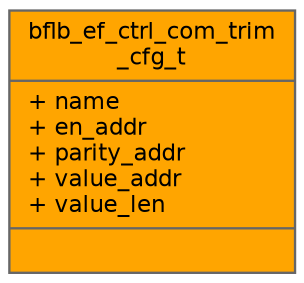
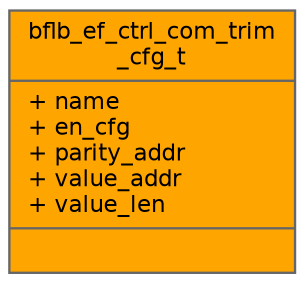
node "bflb_ef_ctrl_com_trim": text "+ en_addr" -> "+ en_cfg"
